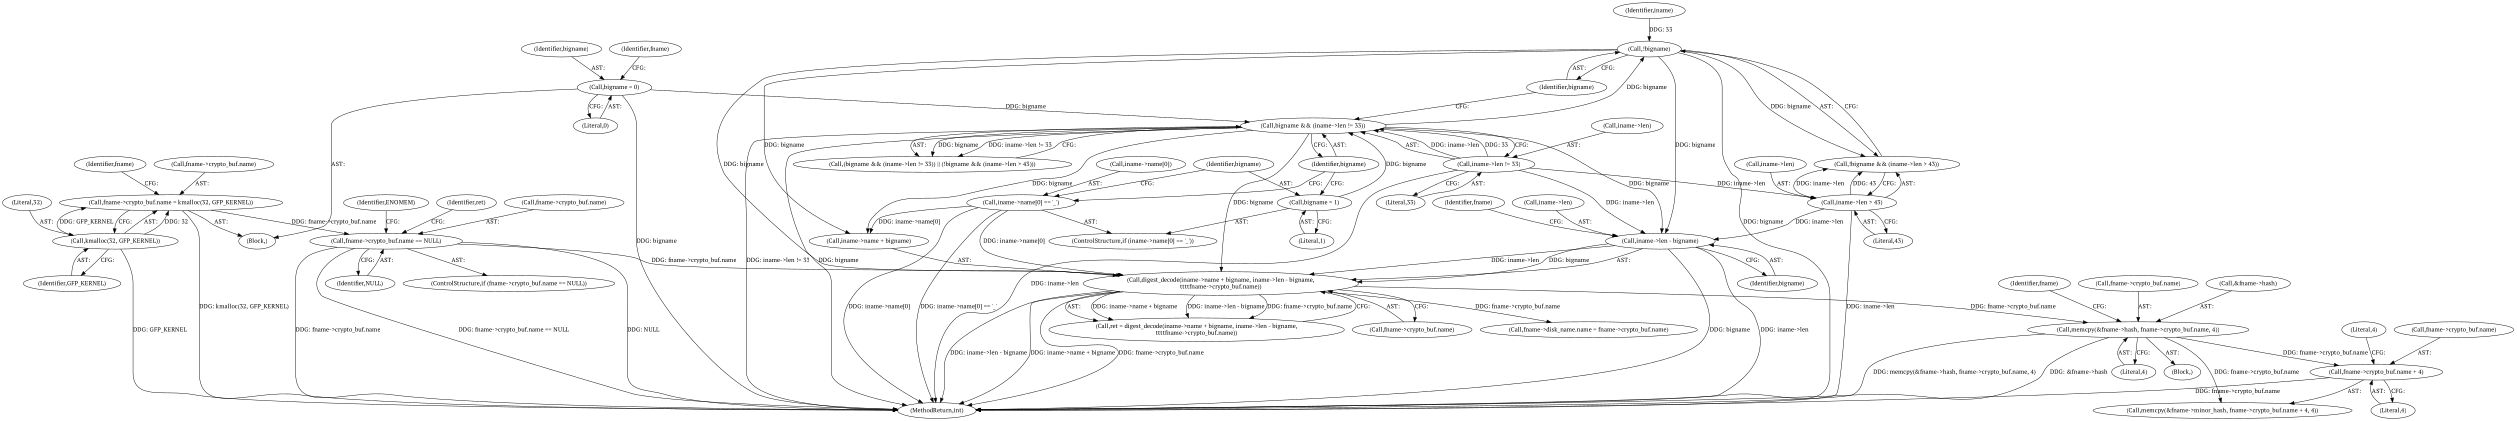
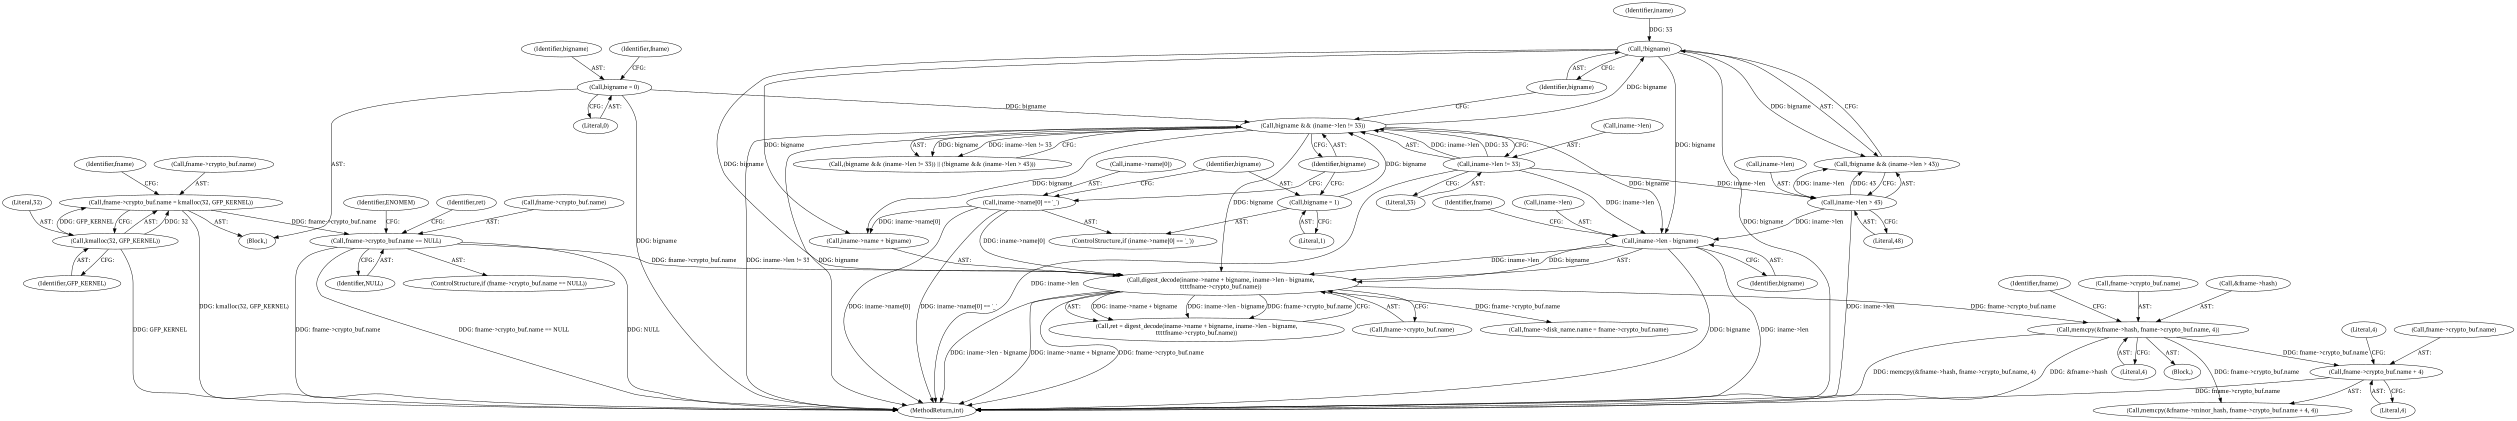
node "(Literal,43)": label "(Literal,43)" -> "(Literal,48)"
